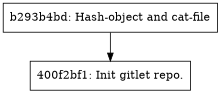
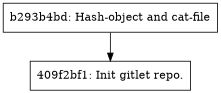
node "400f2bf1: Init gitlet repo.": label "400f2bf1: Init gitlet repo." -> "409f2bf1: Init gitlet repo."
